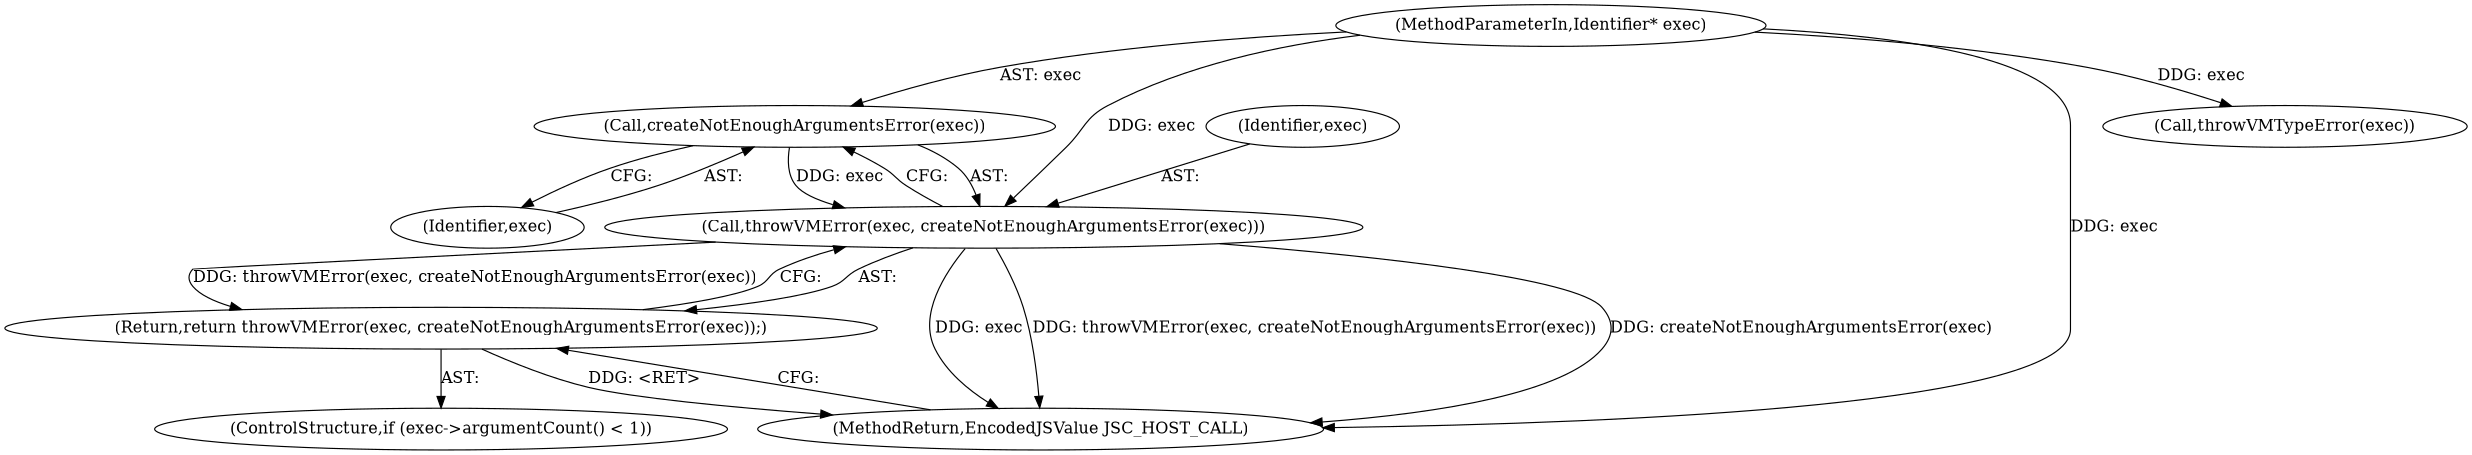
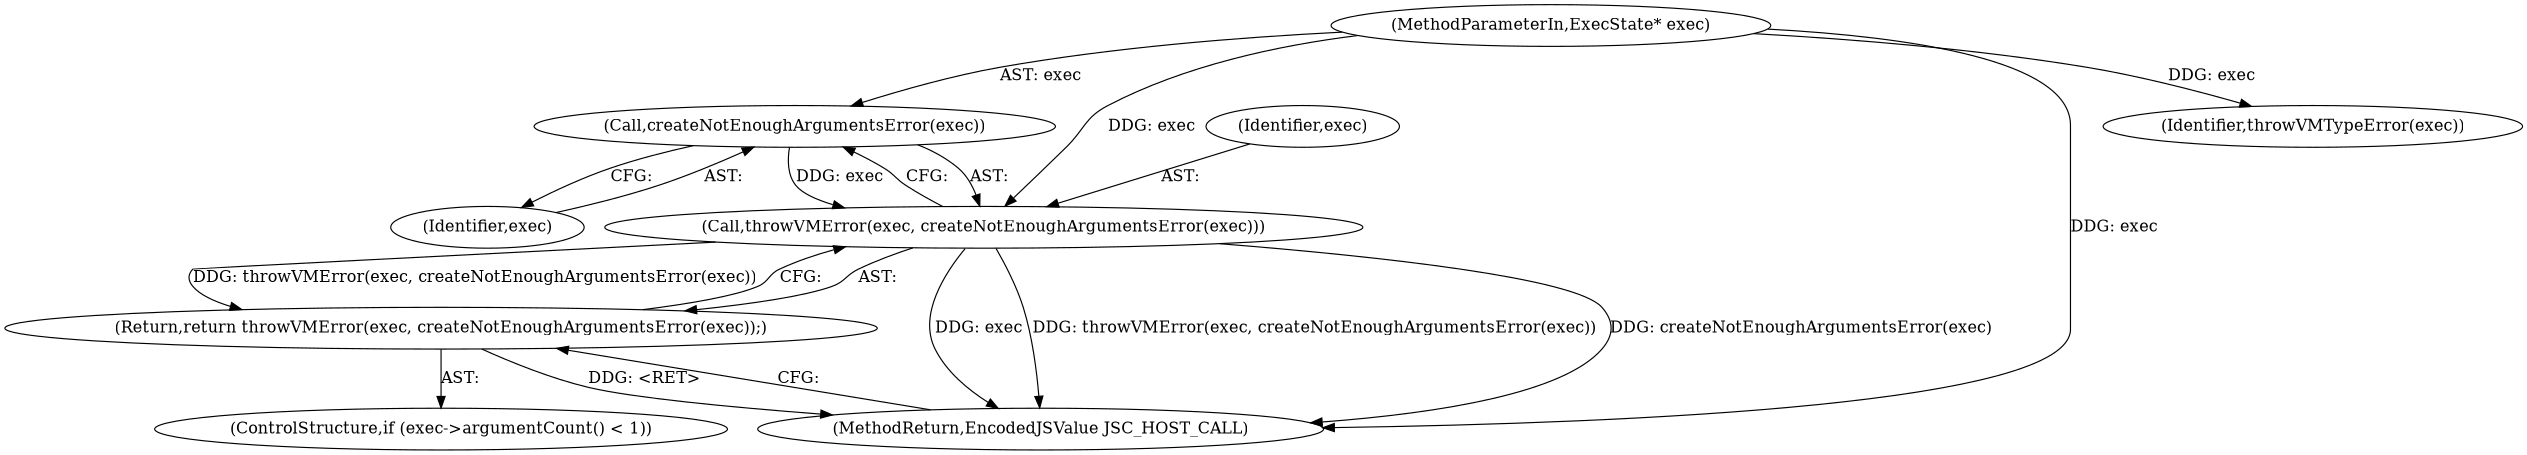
node "(MethodParameterIn,Identifier* exec)": label "(MethodParameterIn,Identifier* exec)" -> "(MethodParameterIn,ExecState* exec)"
node "(Call,throwVMTypeError(exec))": label "(Call,throwVMTypeError(exec))" -> "(Identifier,throwVMTypeError(exec))"
